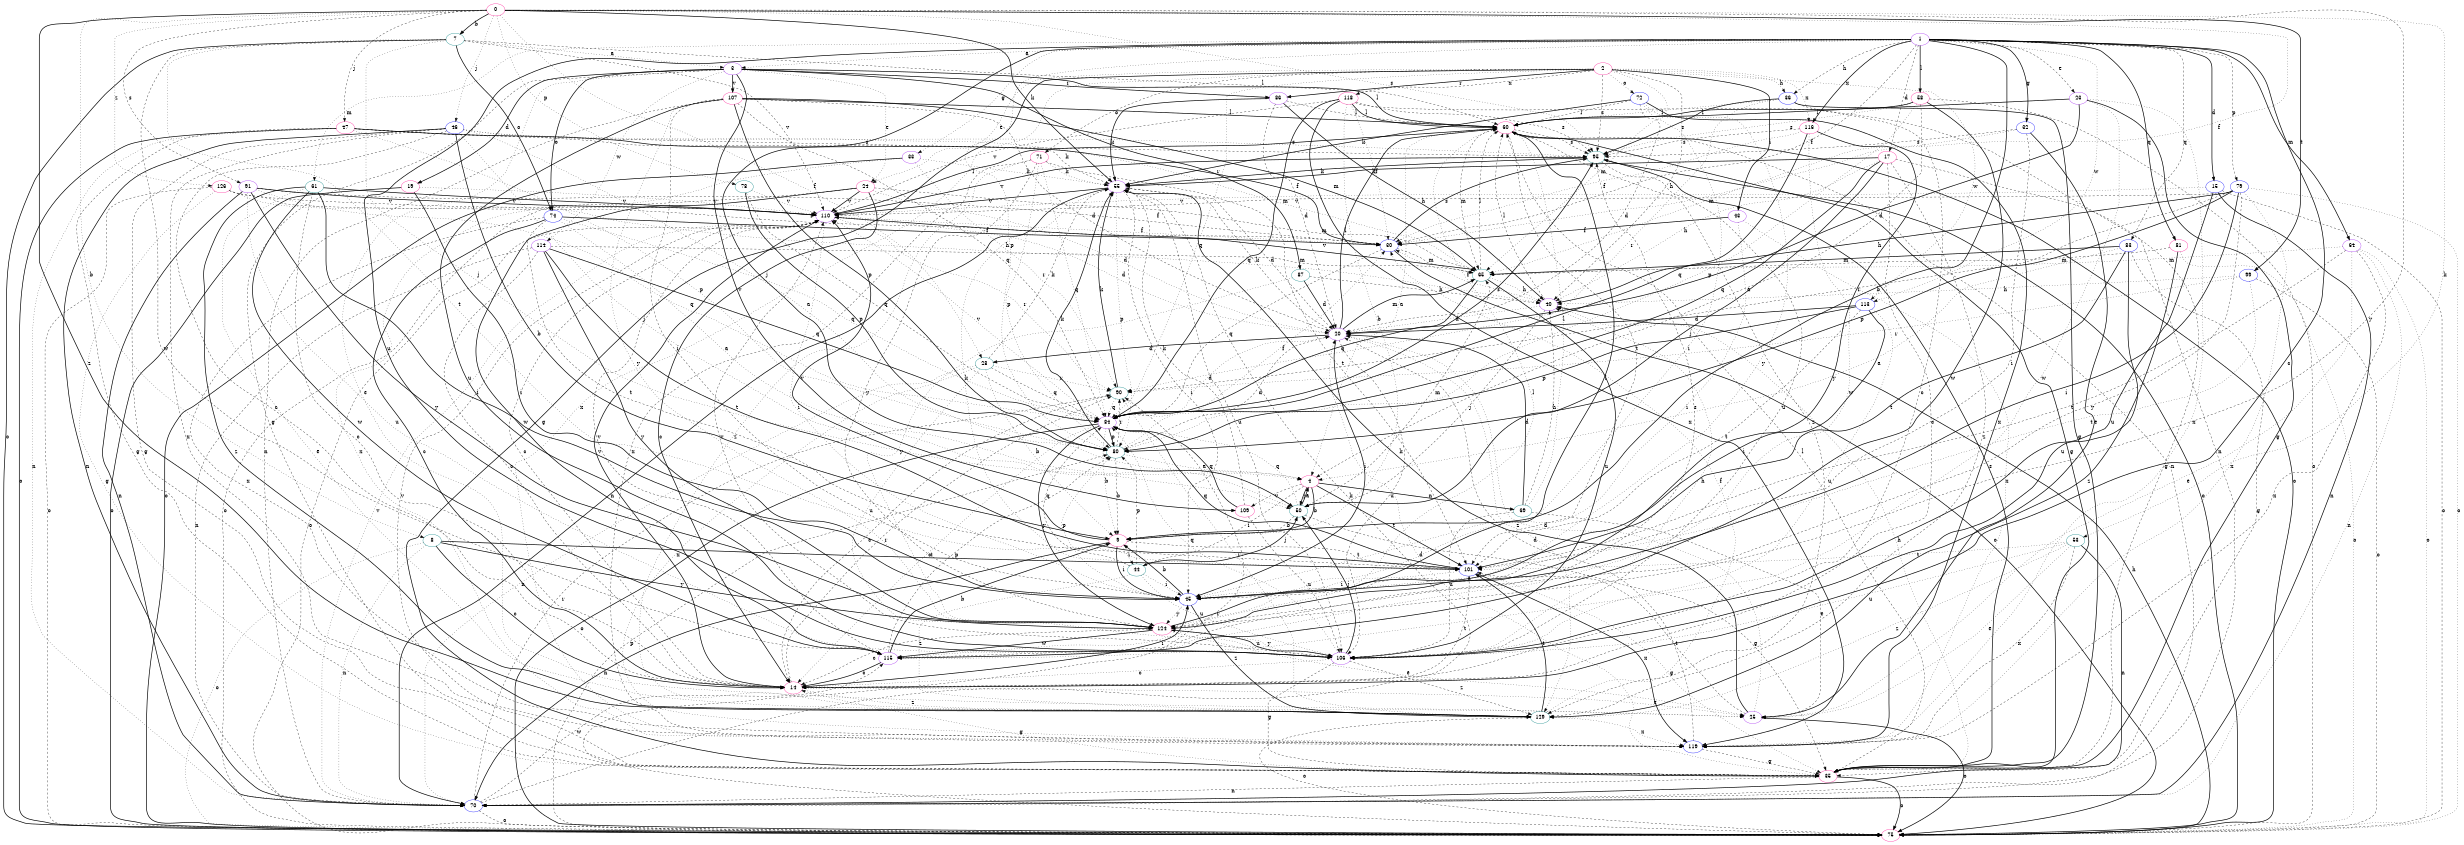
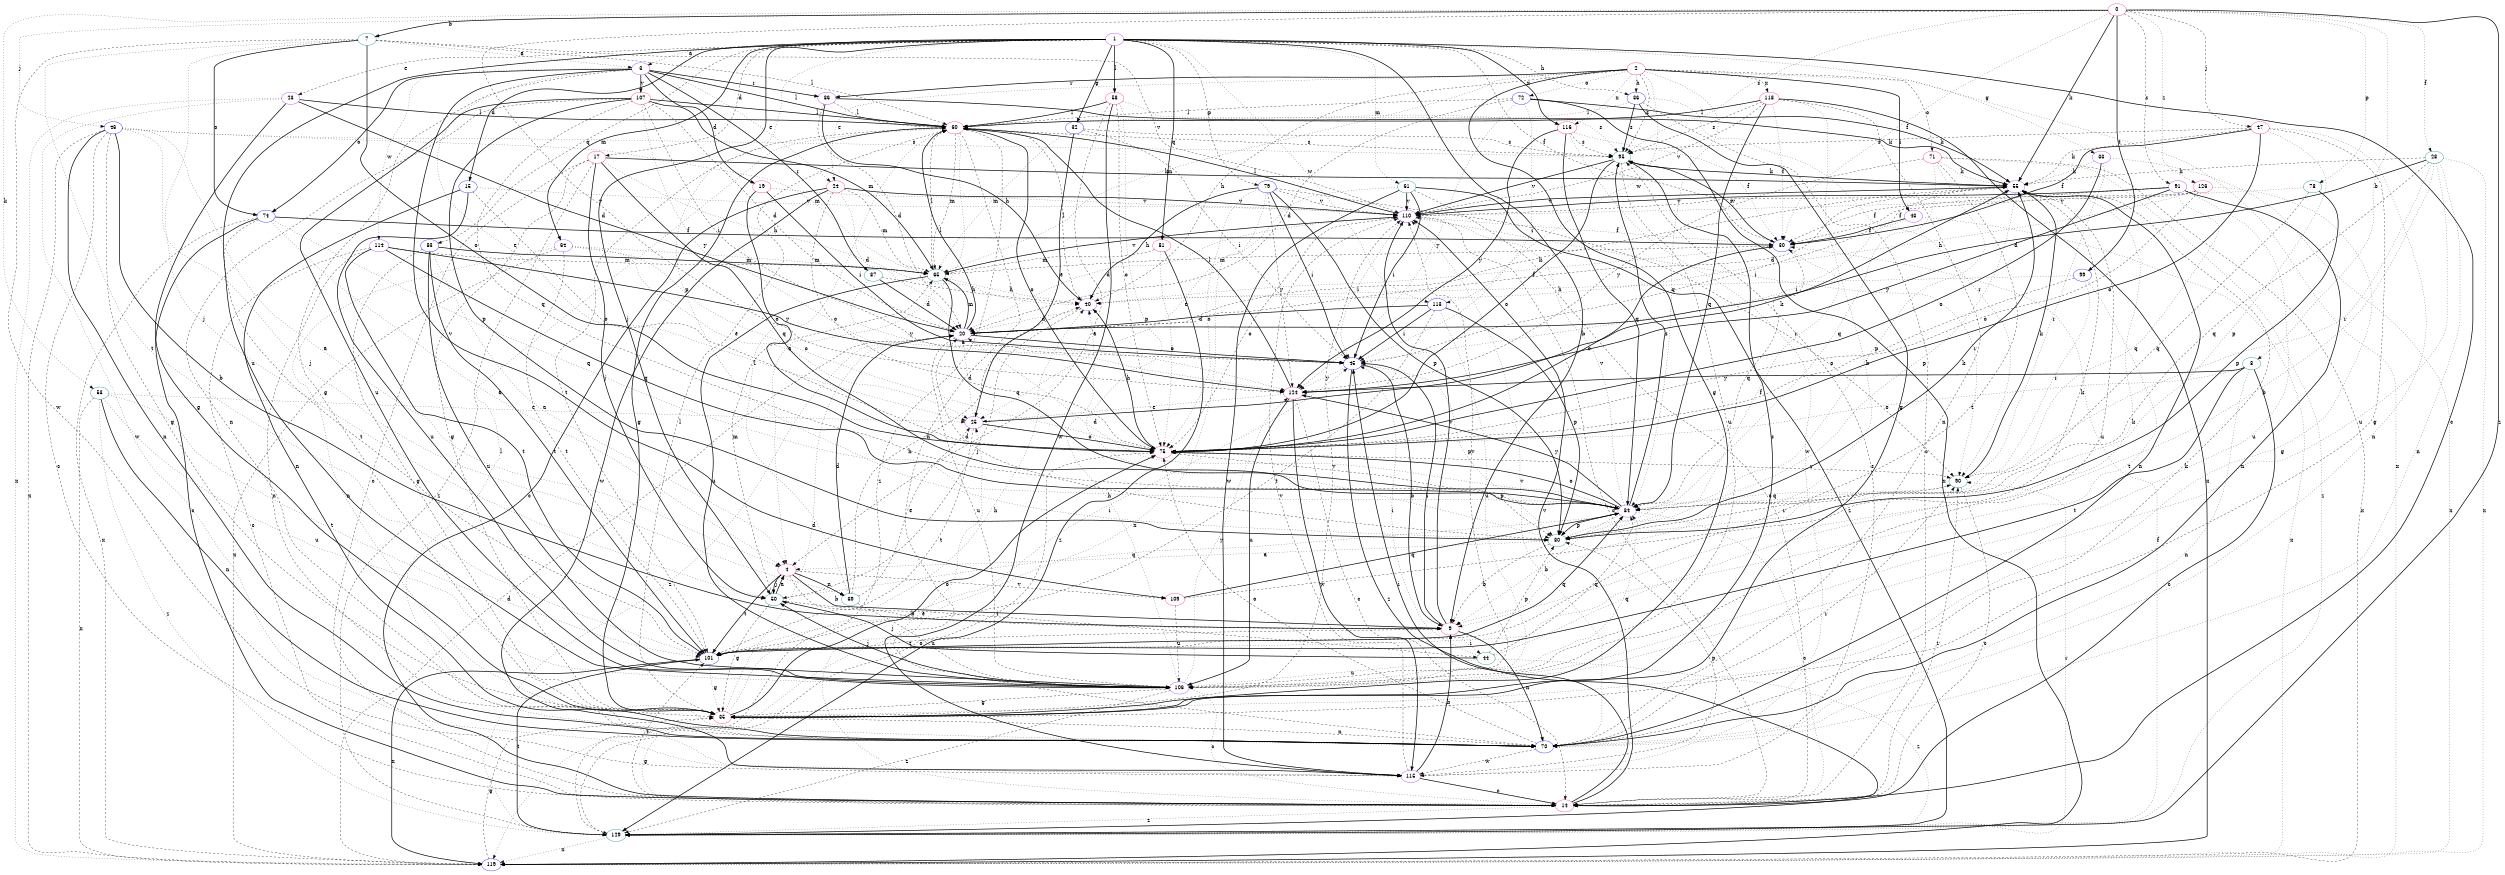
edge "20" -> "28": reversed
edge "46" -> "50": now "46" -> "69"
edge "35" -> "14": reversed
